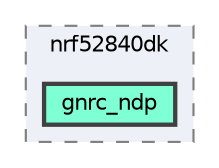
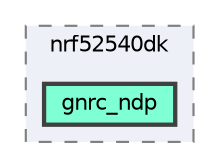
cluster "nrf52840dk": label "nrf52840dk" -> "nrf52540dk"
